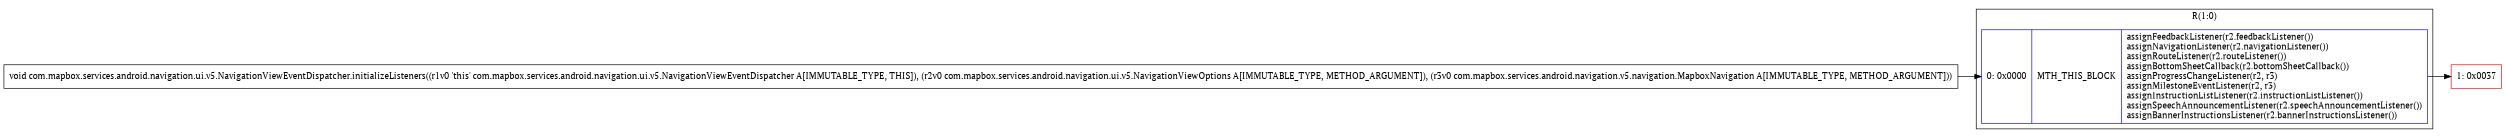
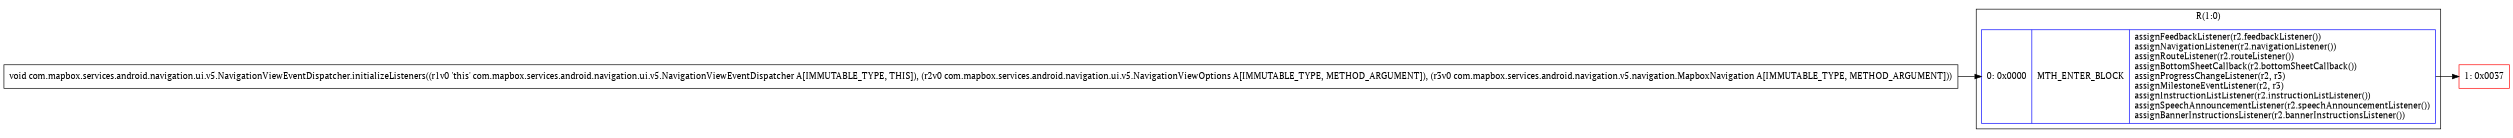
node "0: 0x0000": text "MTH_THIS_BLOCK" -> "MTH_ENTER_BLOCK"
